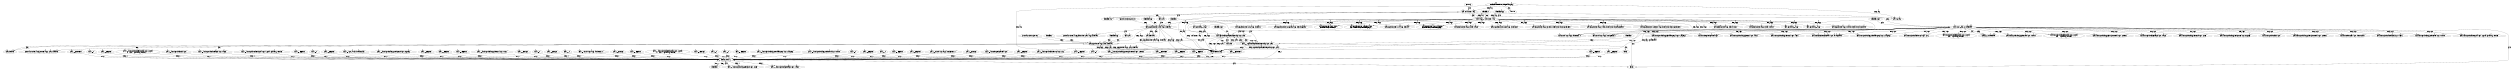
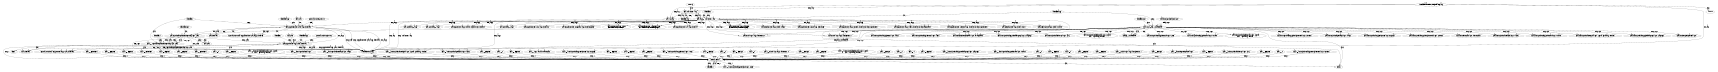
edge "(Call,(void __user *)arg)" -> "(MethodReturn,long)": now "(Call,(u32)arg)" -> "(MethodReturn,long)"
node "(Call,copy_to_user(argp, u.xsave, sizeof(struct kvm_xsave)))": label "(Call,copy_to_user(argp, u.xsave, sizeof(struct kvm_xsave)))" -> "(Call,copy_to_user(argp, u.xsave, sizeof(struct out_xsave)))"
edge "(Call,*vcpu = filp->private_data)" -> "(Call,kvm_vcpu_ioctl_nmi(vcpu))": reversed
edge "(Return,return r;)" -> "(Call,r = kvm_vcpu_ioctl_get_lapic(vcpu, u.lapic))": reversed
